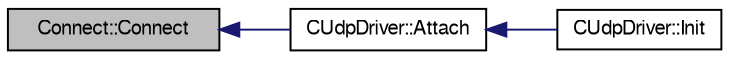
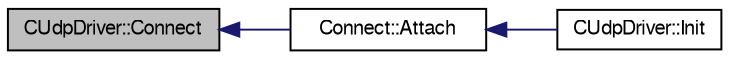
node "Connect::Connect": label "Connect::Connect" -> "CUdpDriver::Connect"
node "CUdpDriver::Attach": label "CUdpDriver::Attach" -> "Connect::Attach"
